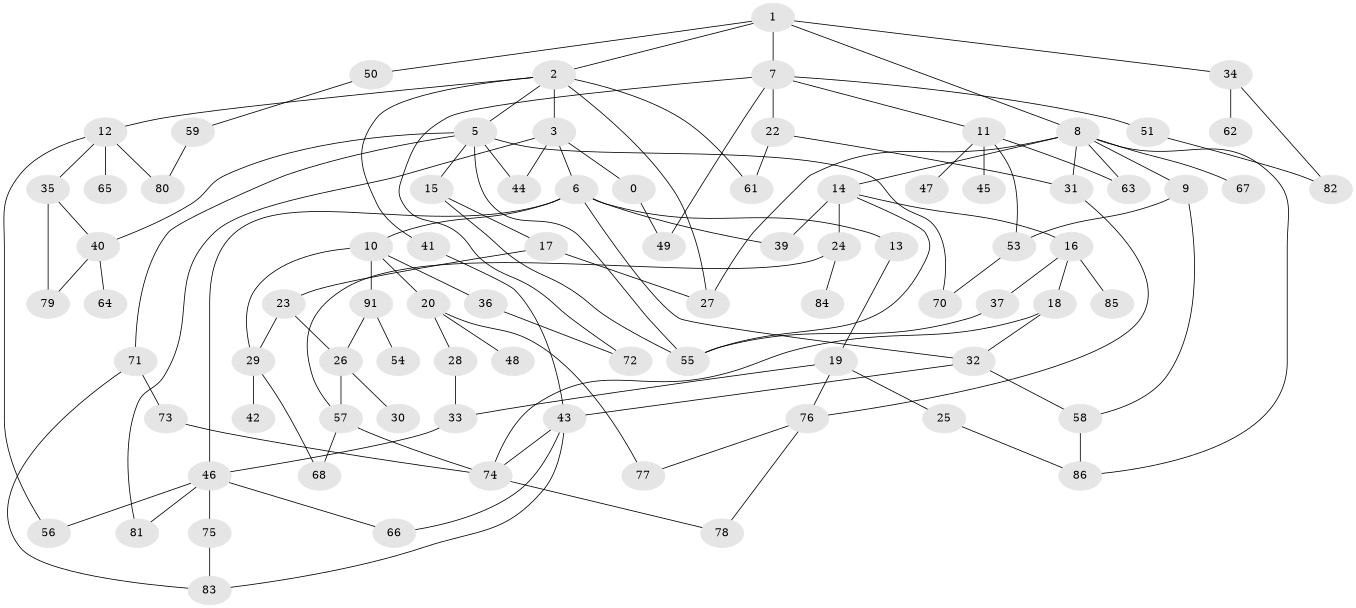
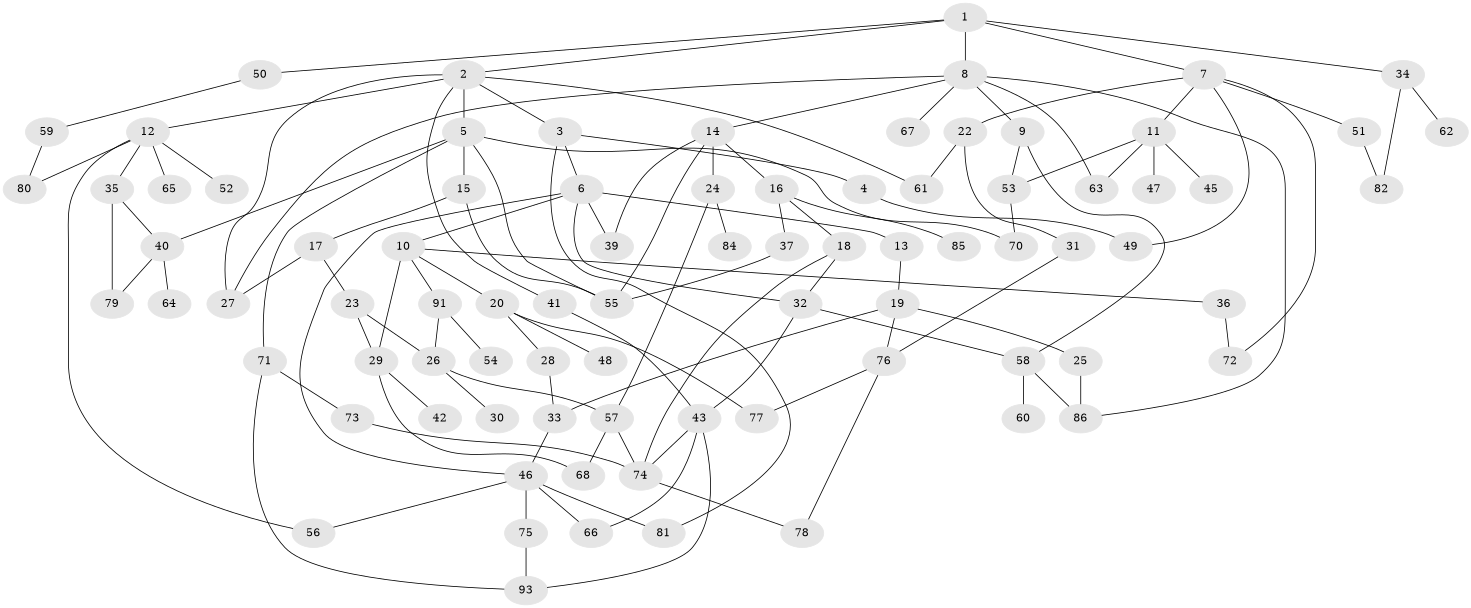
edge "8" -- "31": removed
node "52": added
node "44": removed
node "0": label "0" -> "4"
node "60": added
node "83": label "83" -> "93"
